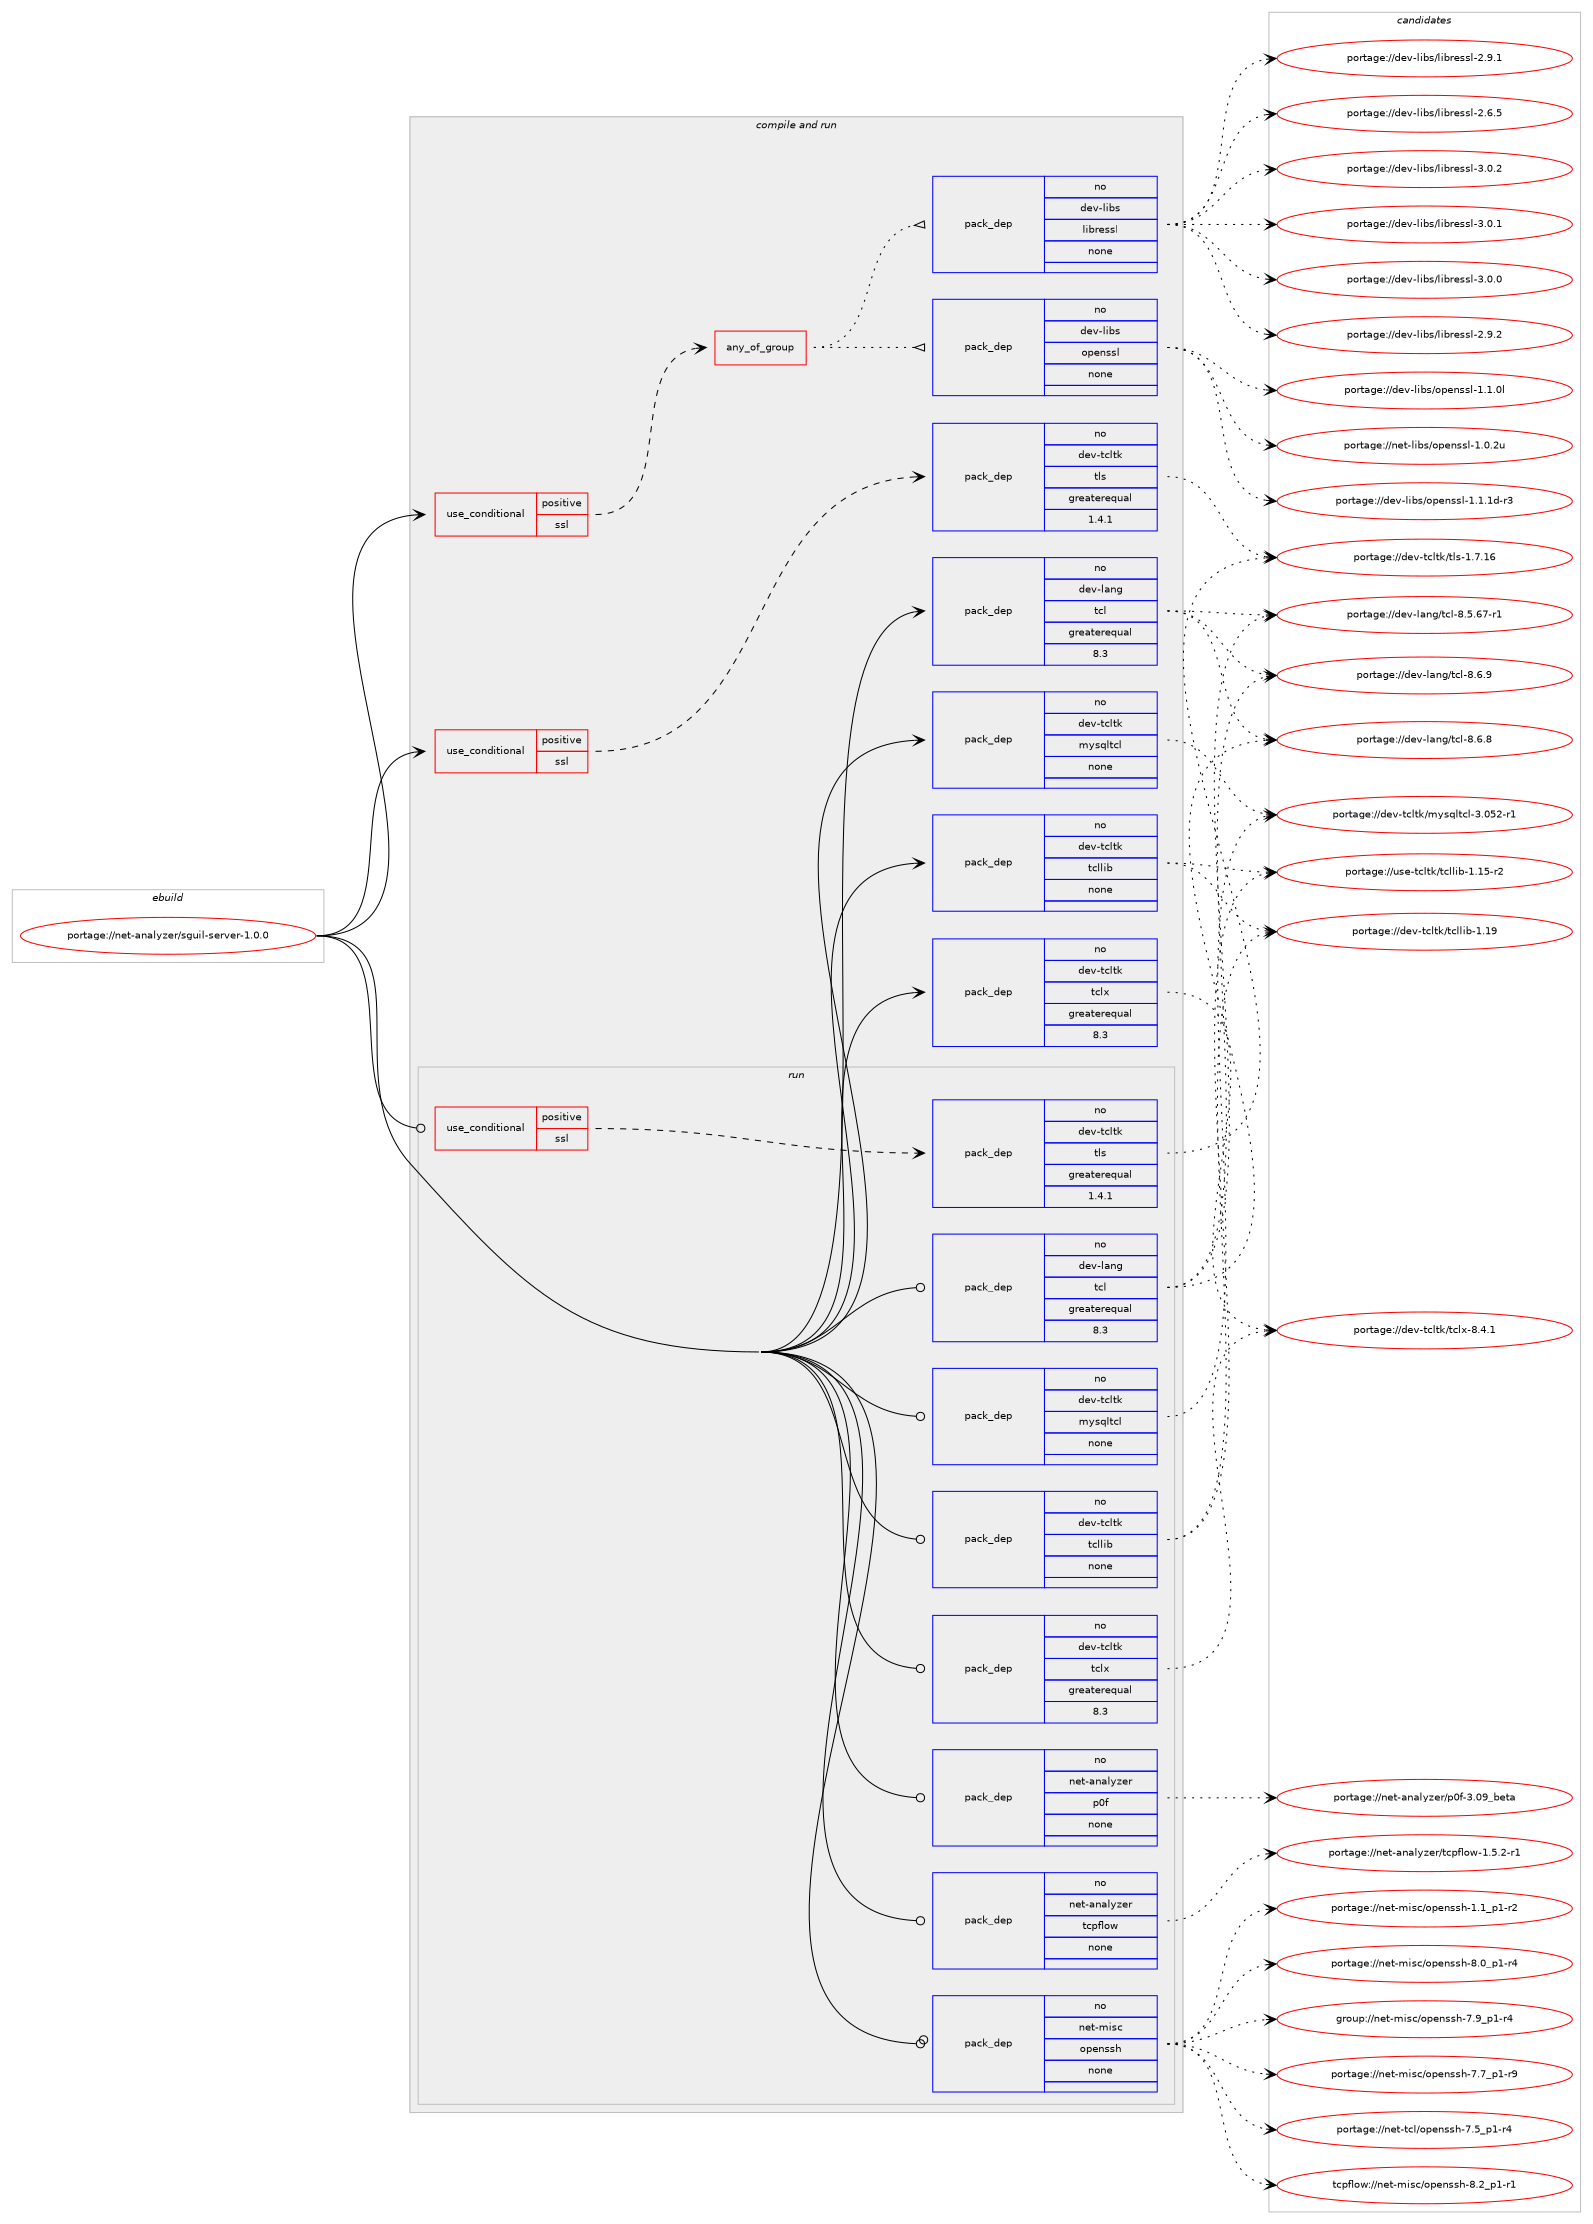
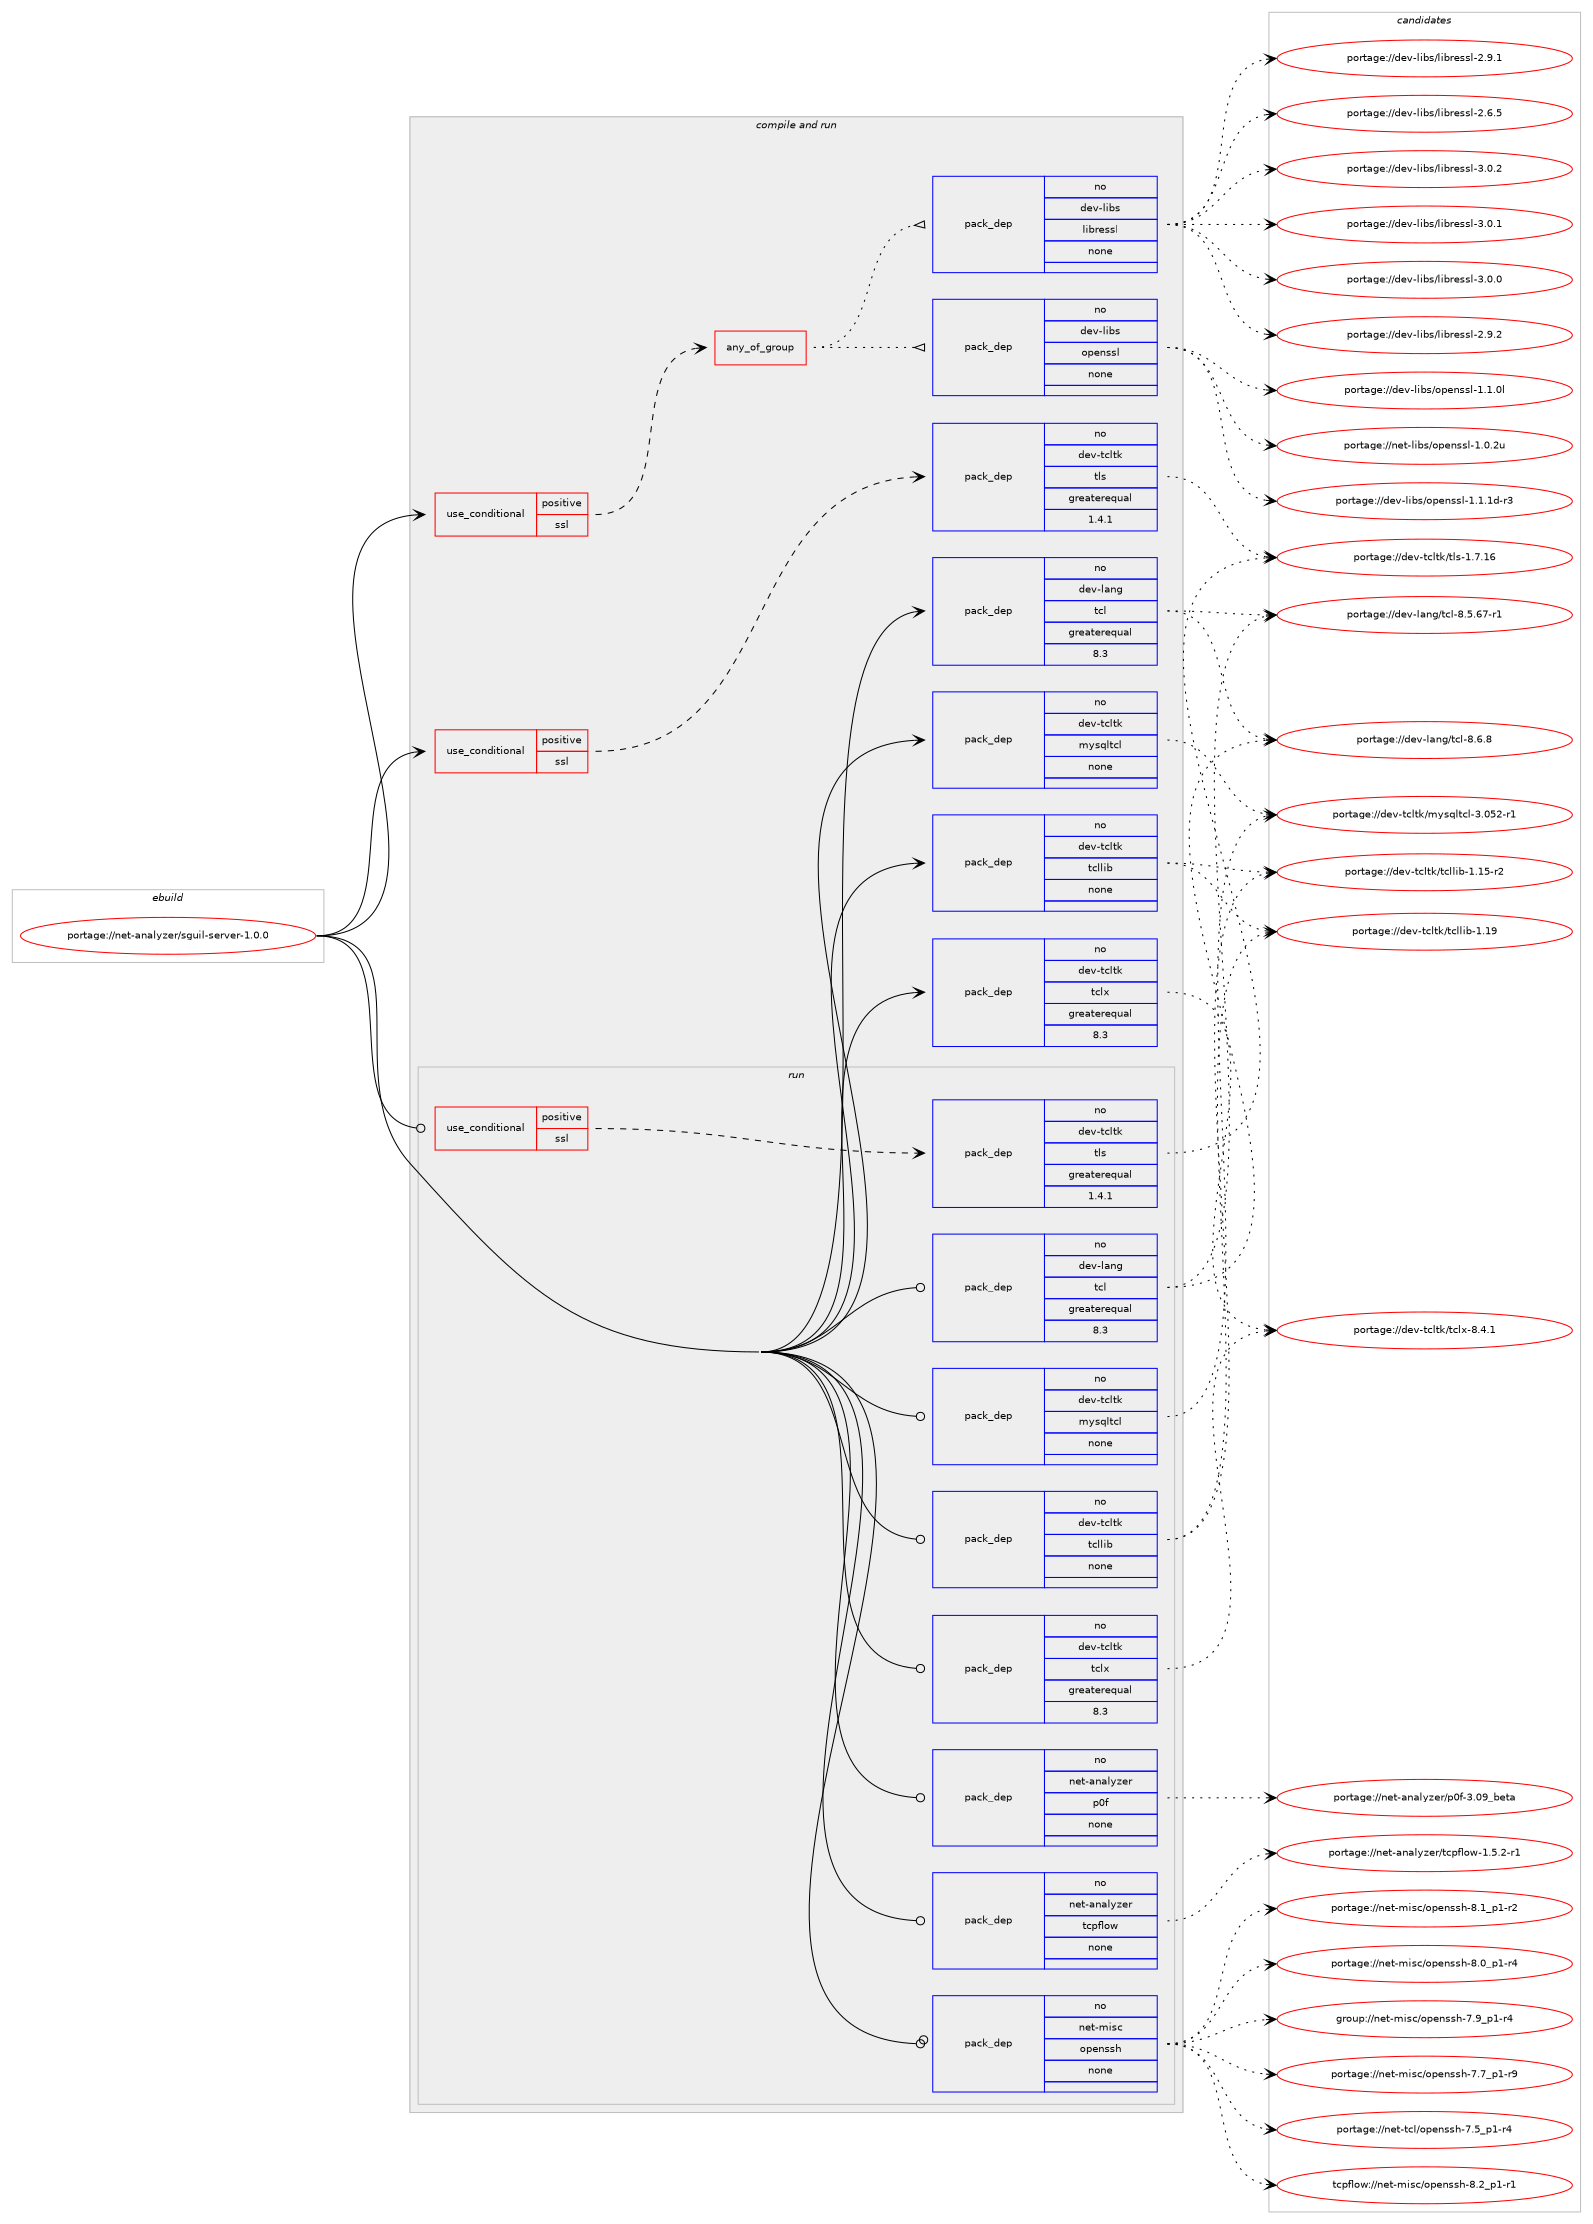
node "portage://dev-lang/tcl-8.6.9": removed
node "portage://use-tcltk/tcllib-1.15-r2": label "portage://use-tcltk/tcllib-1.15-r2" -> "portage://dev-tcltk/tcllib-1.15-r2"
node "portage://net-misc/openssh-1.1_p1-r2": label "portage://net-misc/openssh-1.1_p1-r2" -> "portage://net-misc/openssh-8.1_p1-r2"
